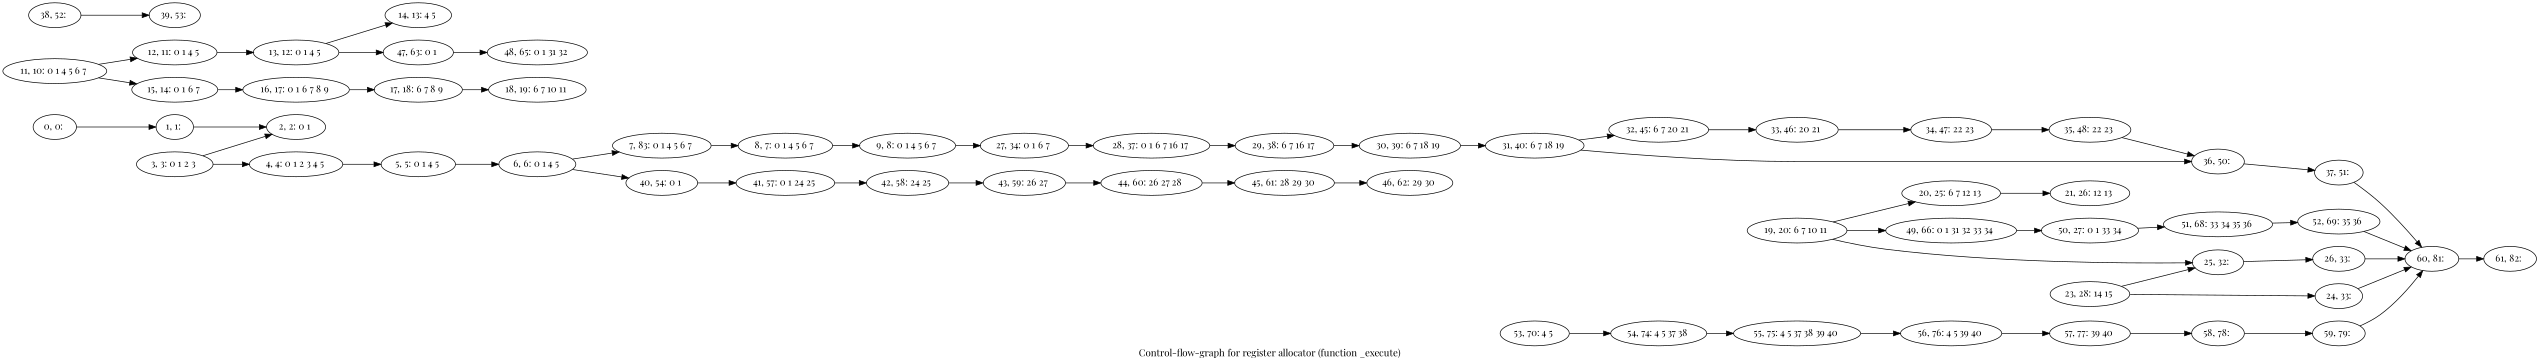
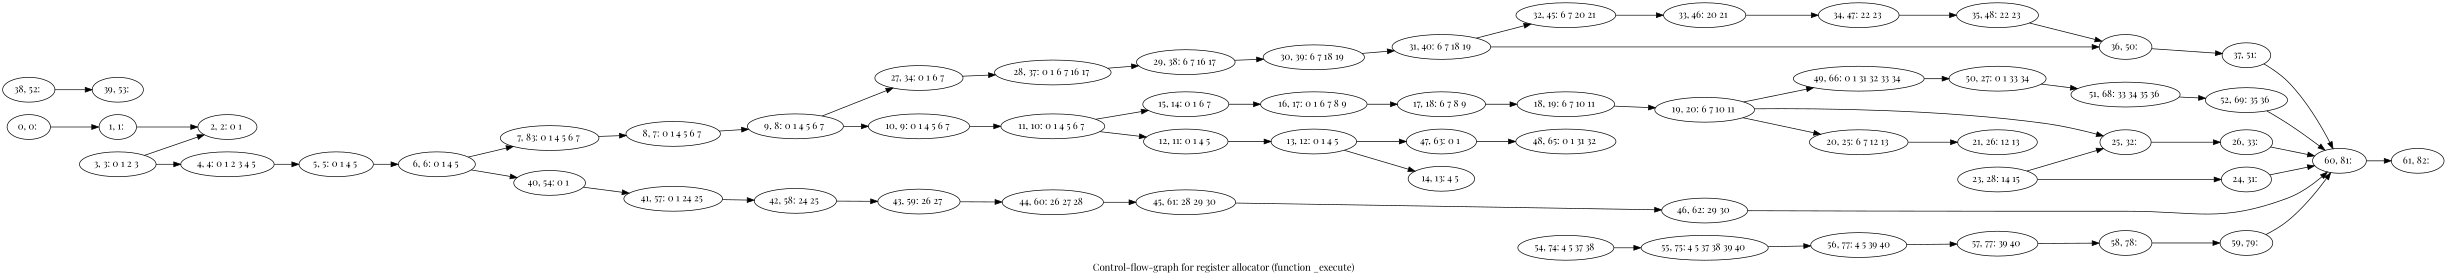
edge "18, 19: 6 7 10 11" -> "19, 20: 6 7 10 11": added
node "10, 9: 0 1 4 5 6 7": added
edge "46, 62: 29 30" -> "60, 81:": added
node "24, 33:": label "24, 33:" -> "24, 31:"
node "53, 70: 4 5": removed
node "56, 76: 4 5 39 40": label "56, 76: 4 5 39 40" -> "56, 77: 4 5 39 40"
